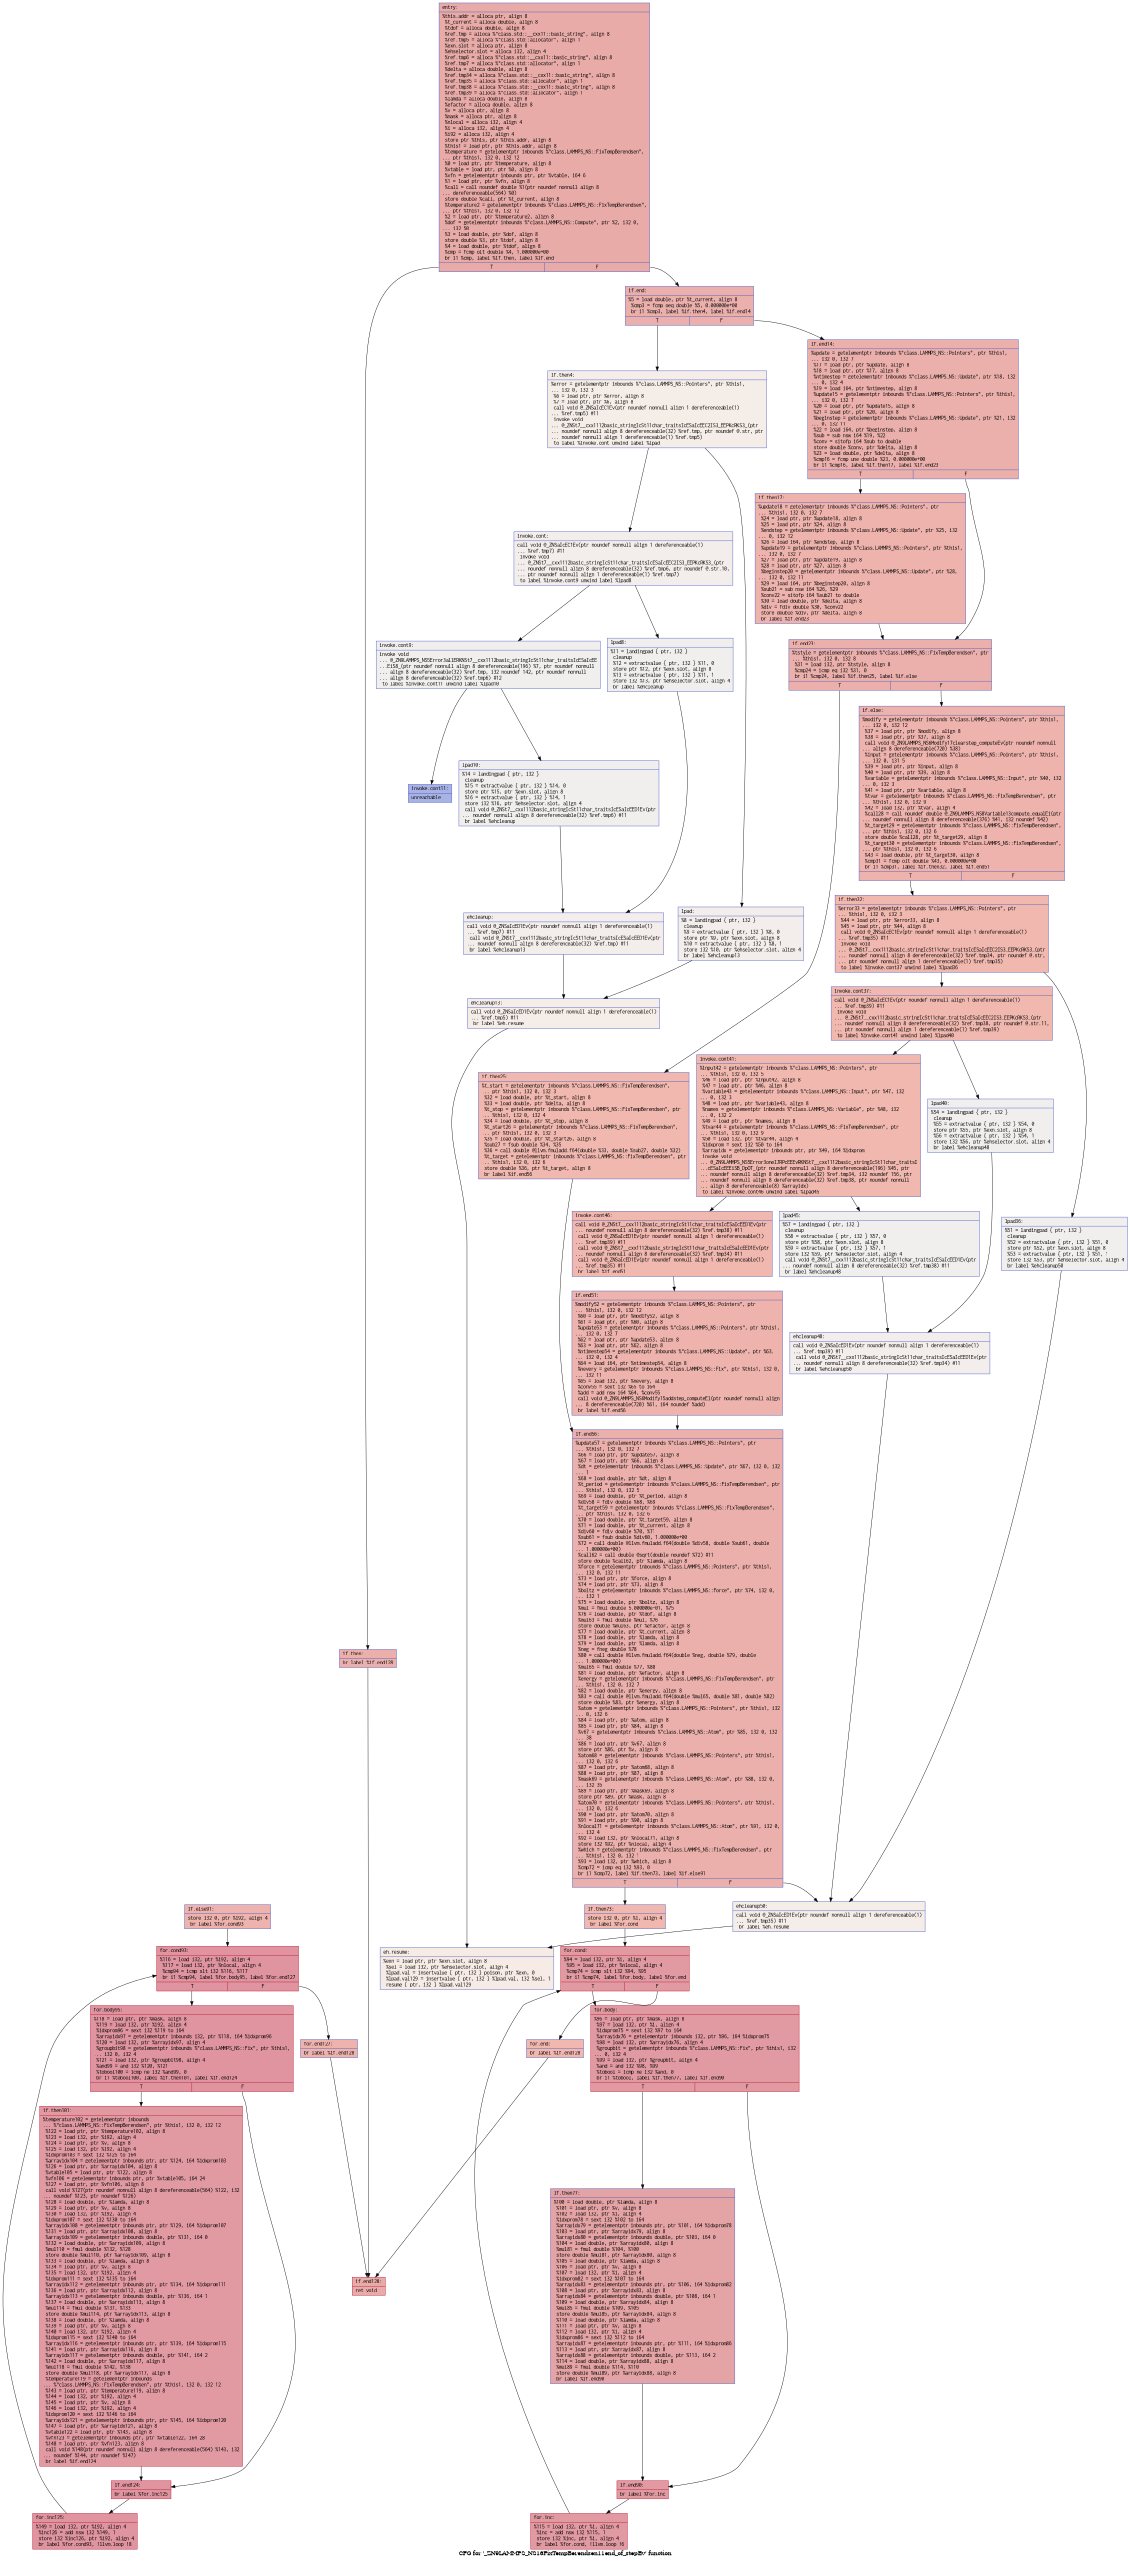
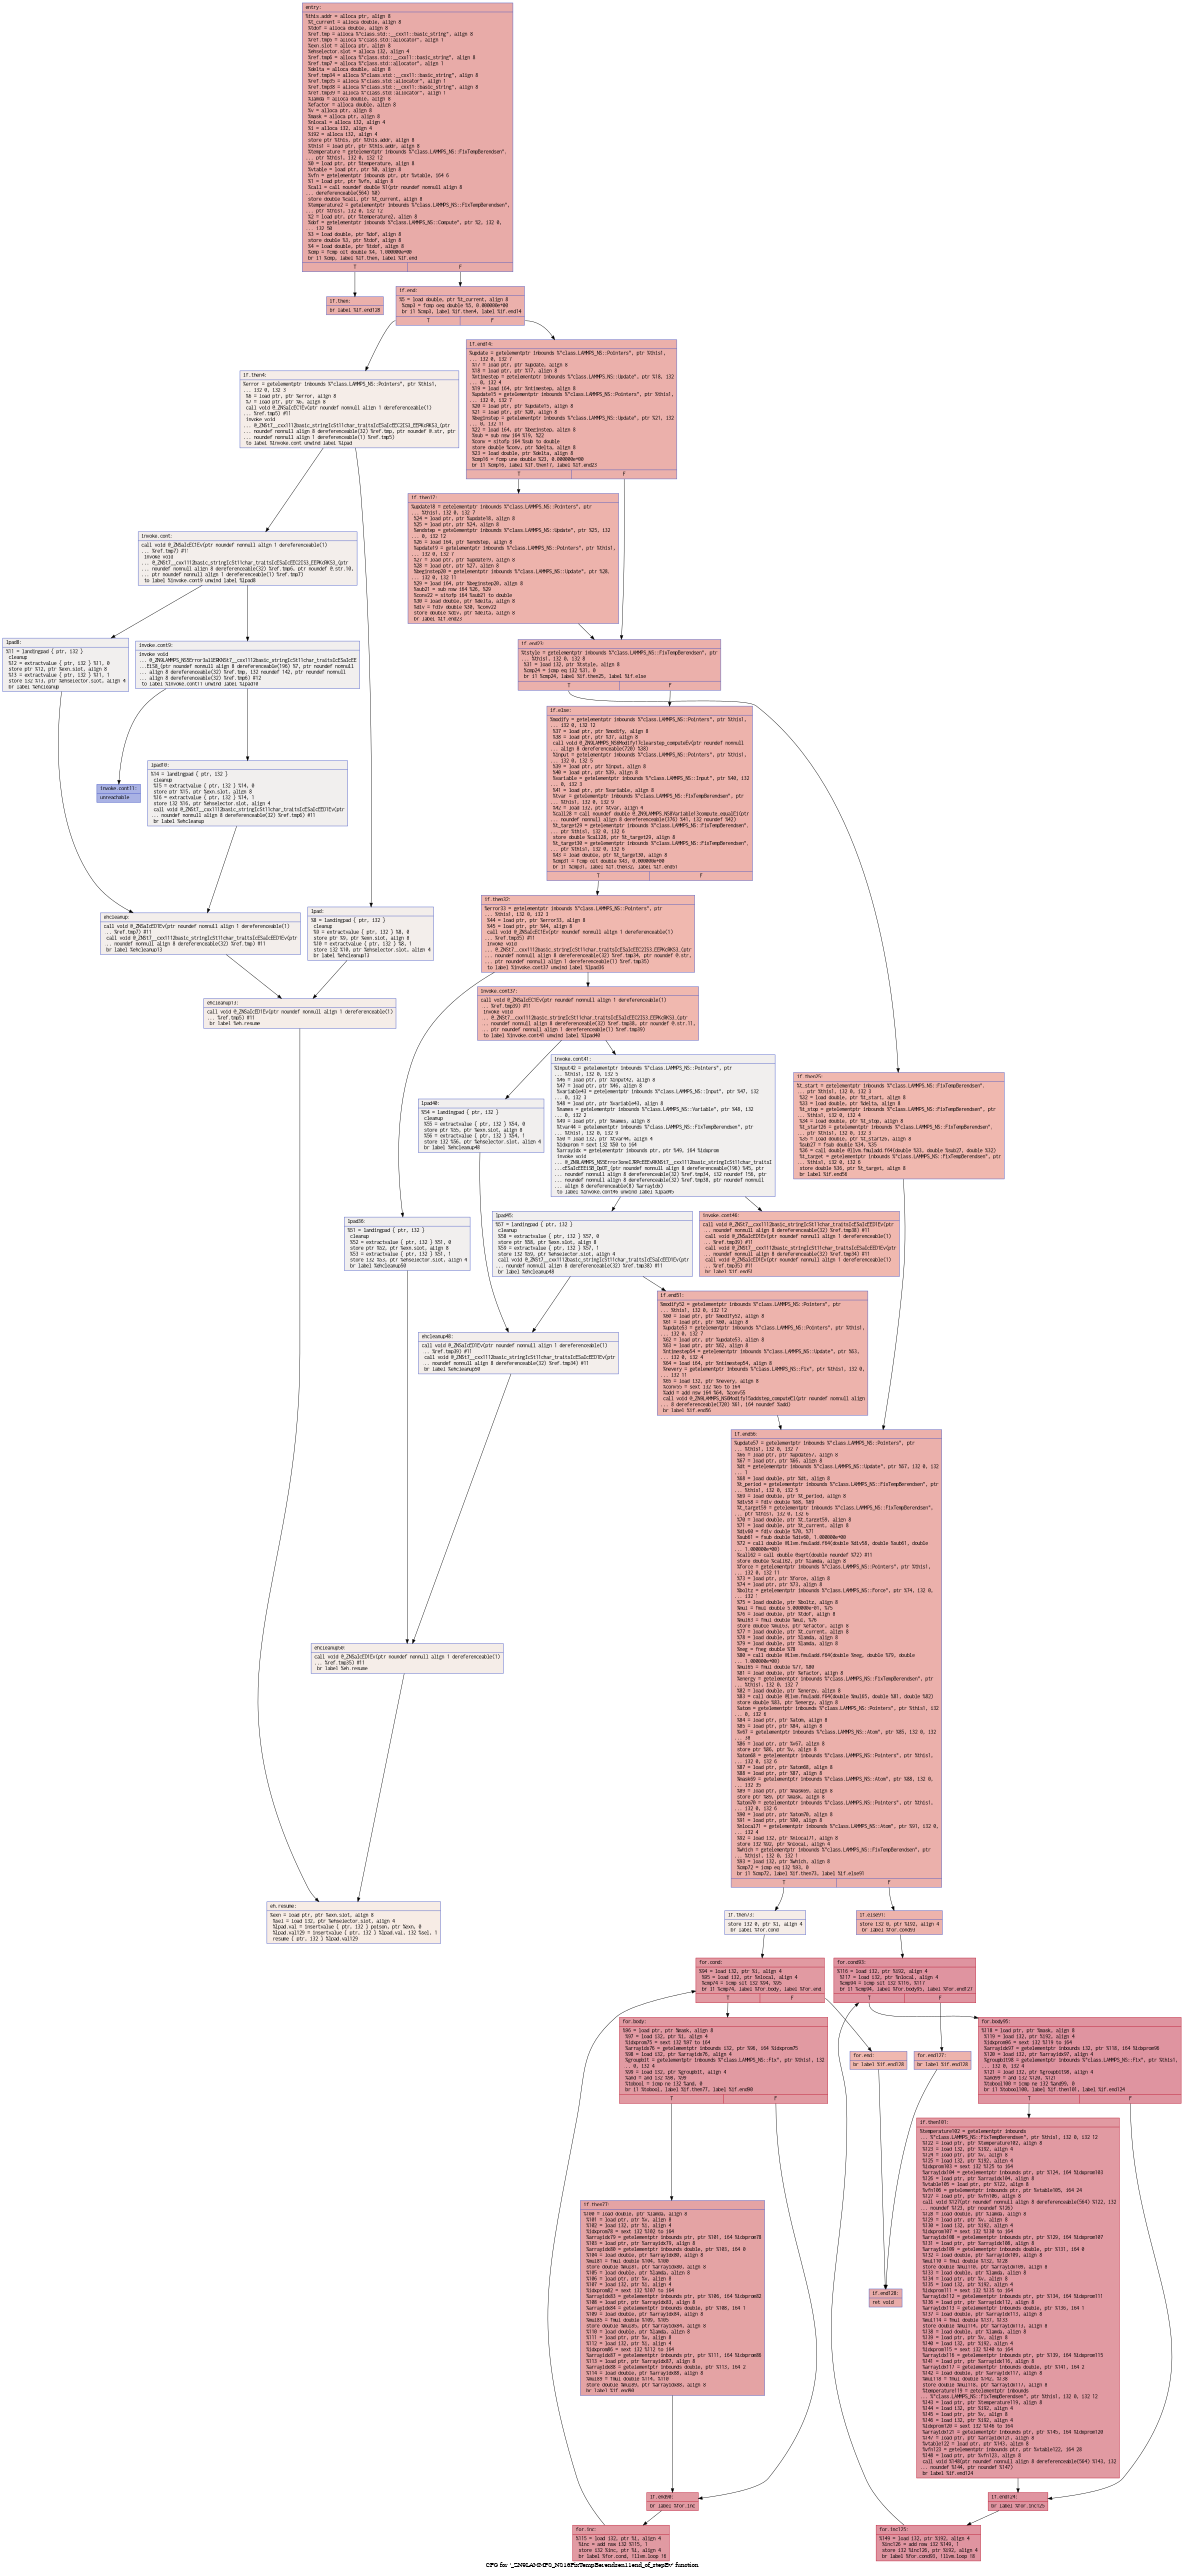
node "if.else:": text "... i32 0, i31 5" -> "... i32 0, i32 5"
node "invoke.cont41:": fillcolor #dc5d4a70 -> #e0dbd870
edge "invoke.cont46:" -> "if.end51:": now "lpad45:" -> "if.end51:"
edge "if.end56:" -> "ehcleanup50:": now "if.end56:" -> "if.else91:"
node "if.then73:": fillcolor #dc5d4a70 -> #e8d6cc70
edge "if.then:" -> "if.end128:": removed
node "if.end128:": color #b70d28ff -> #3d50c3ff
